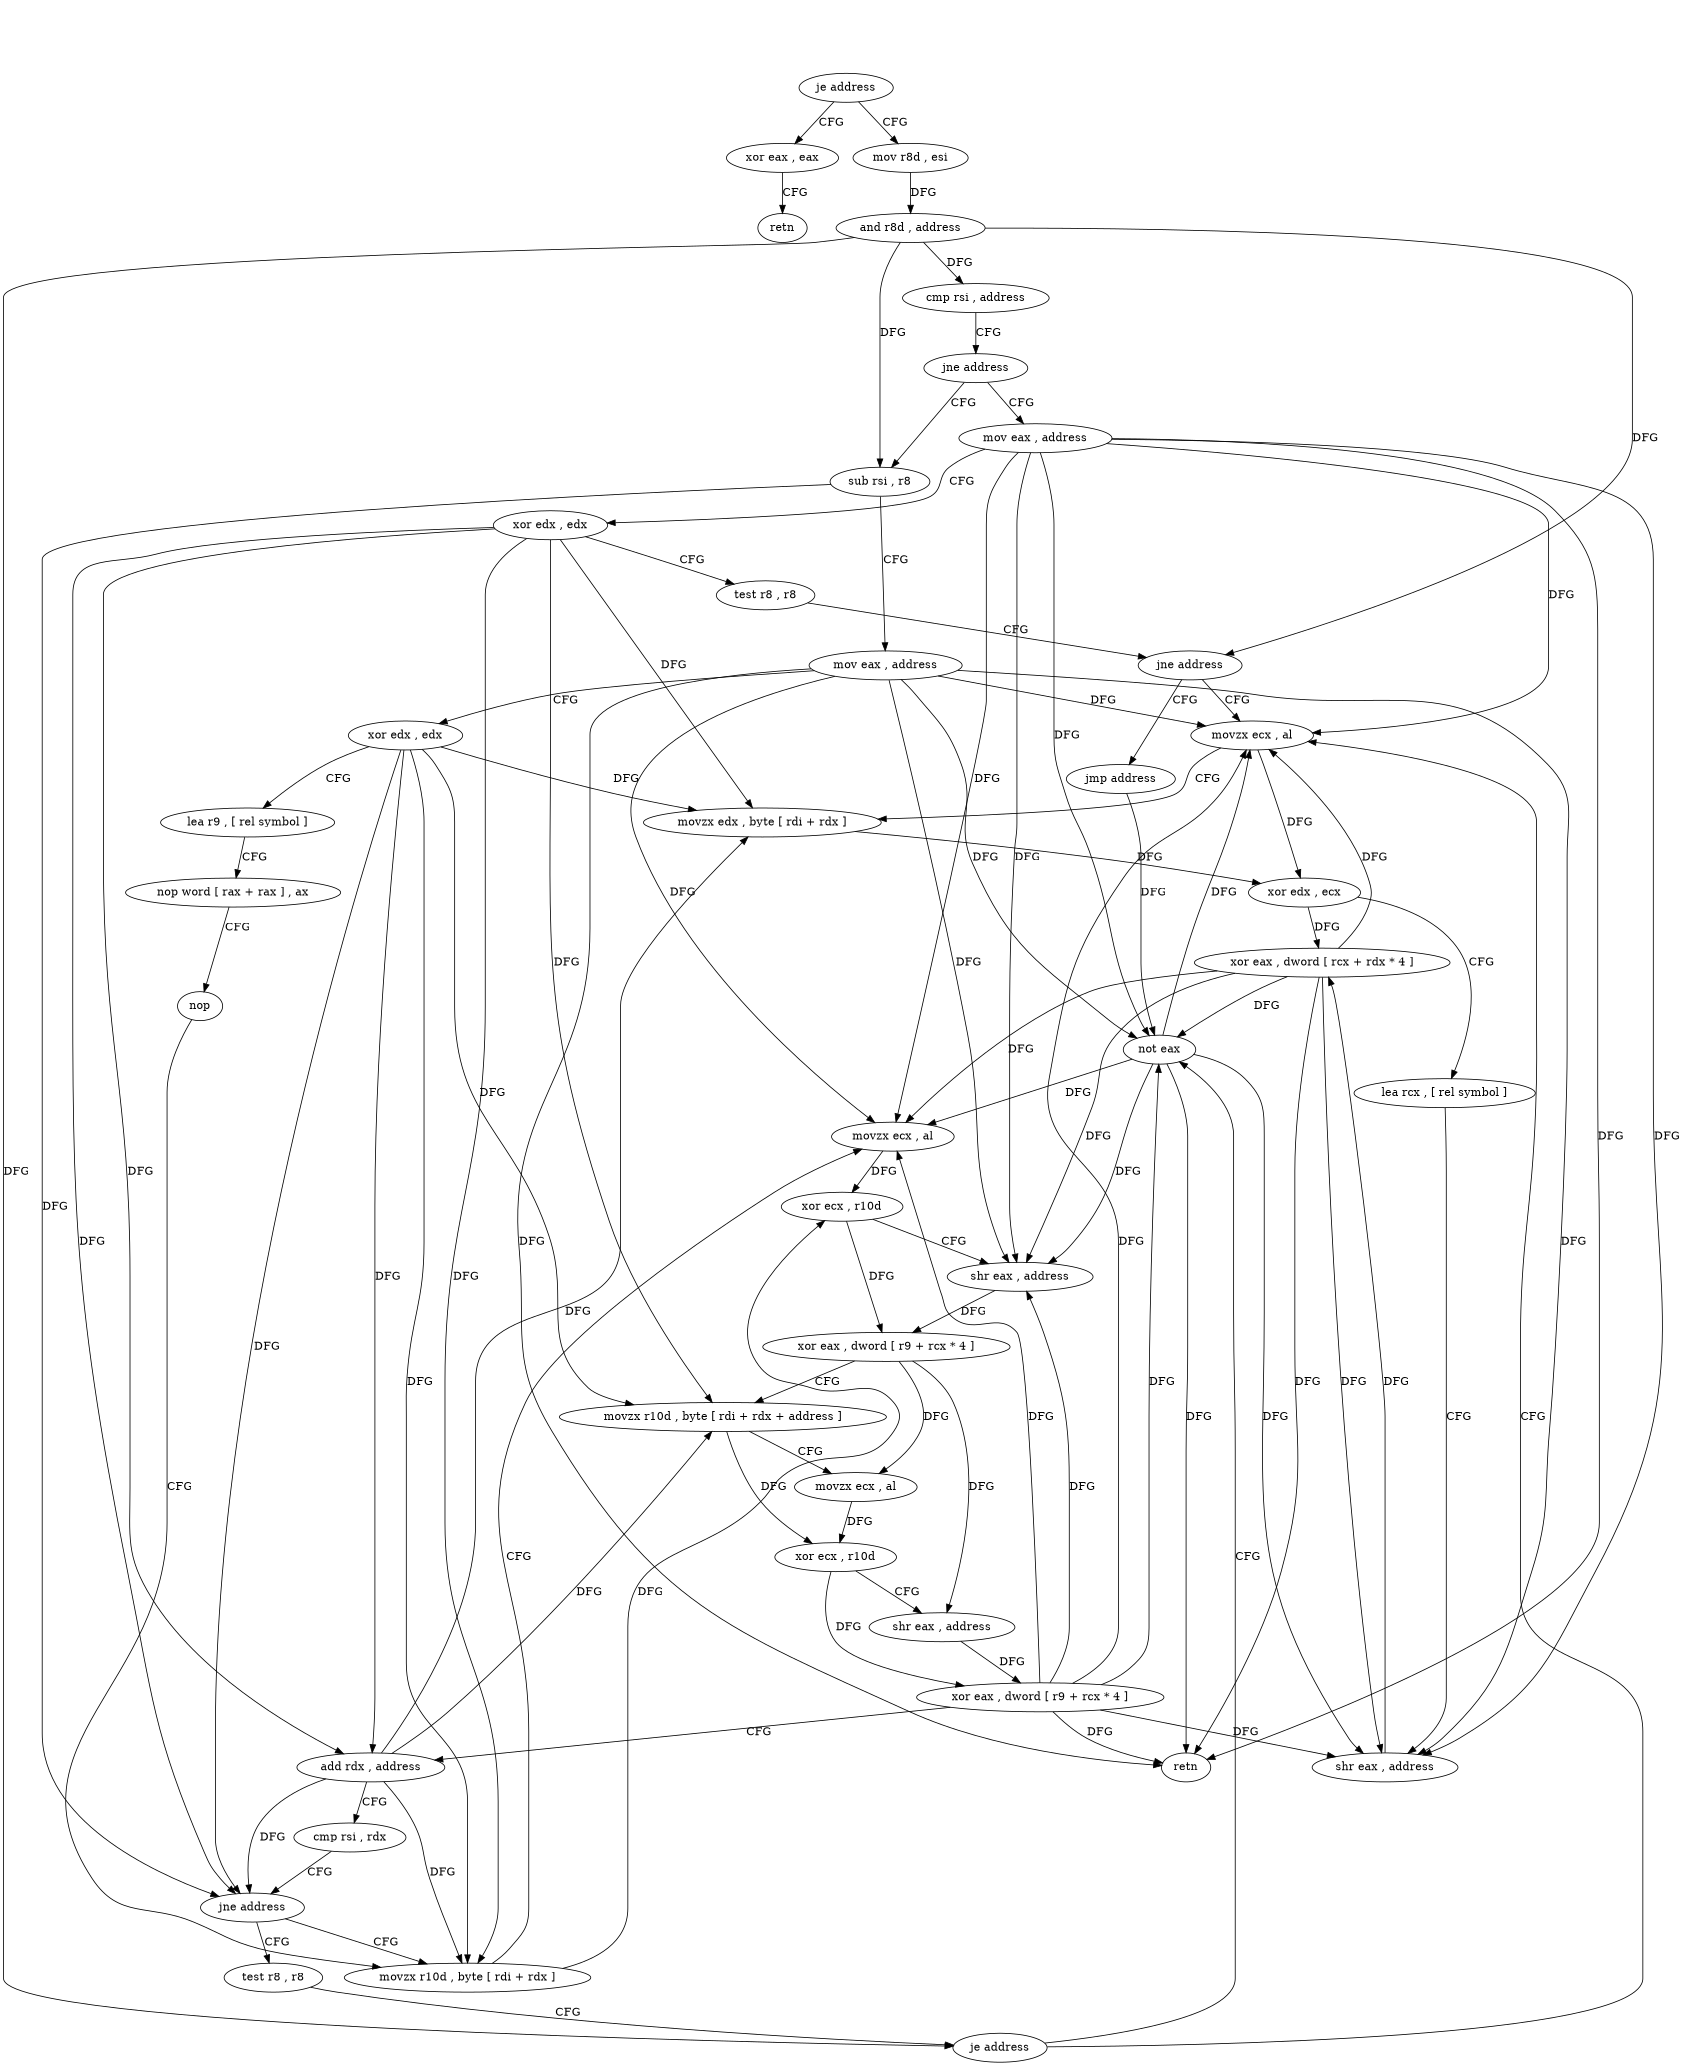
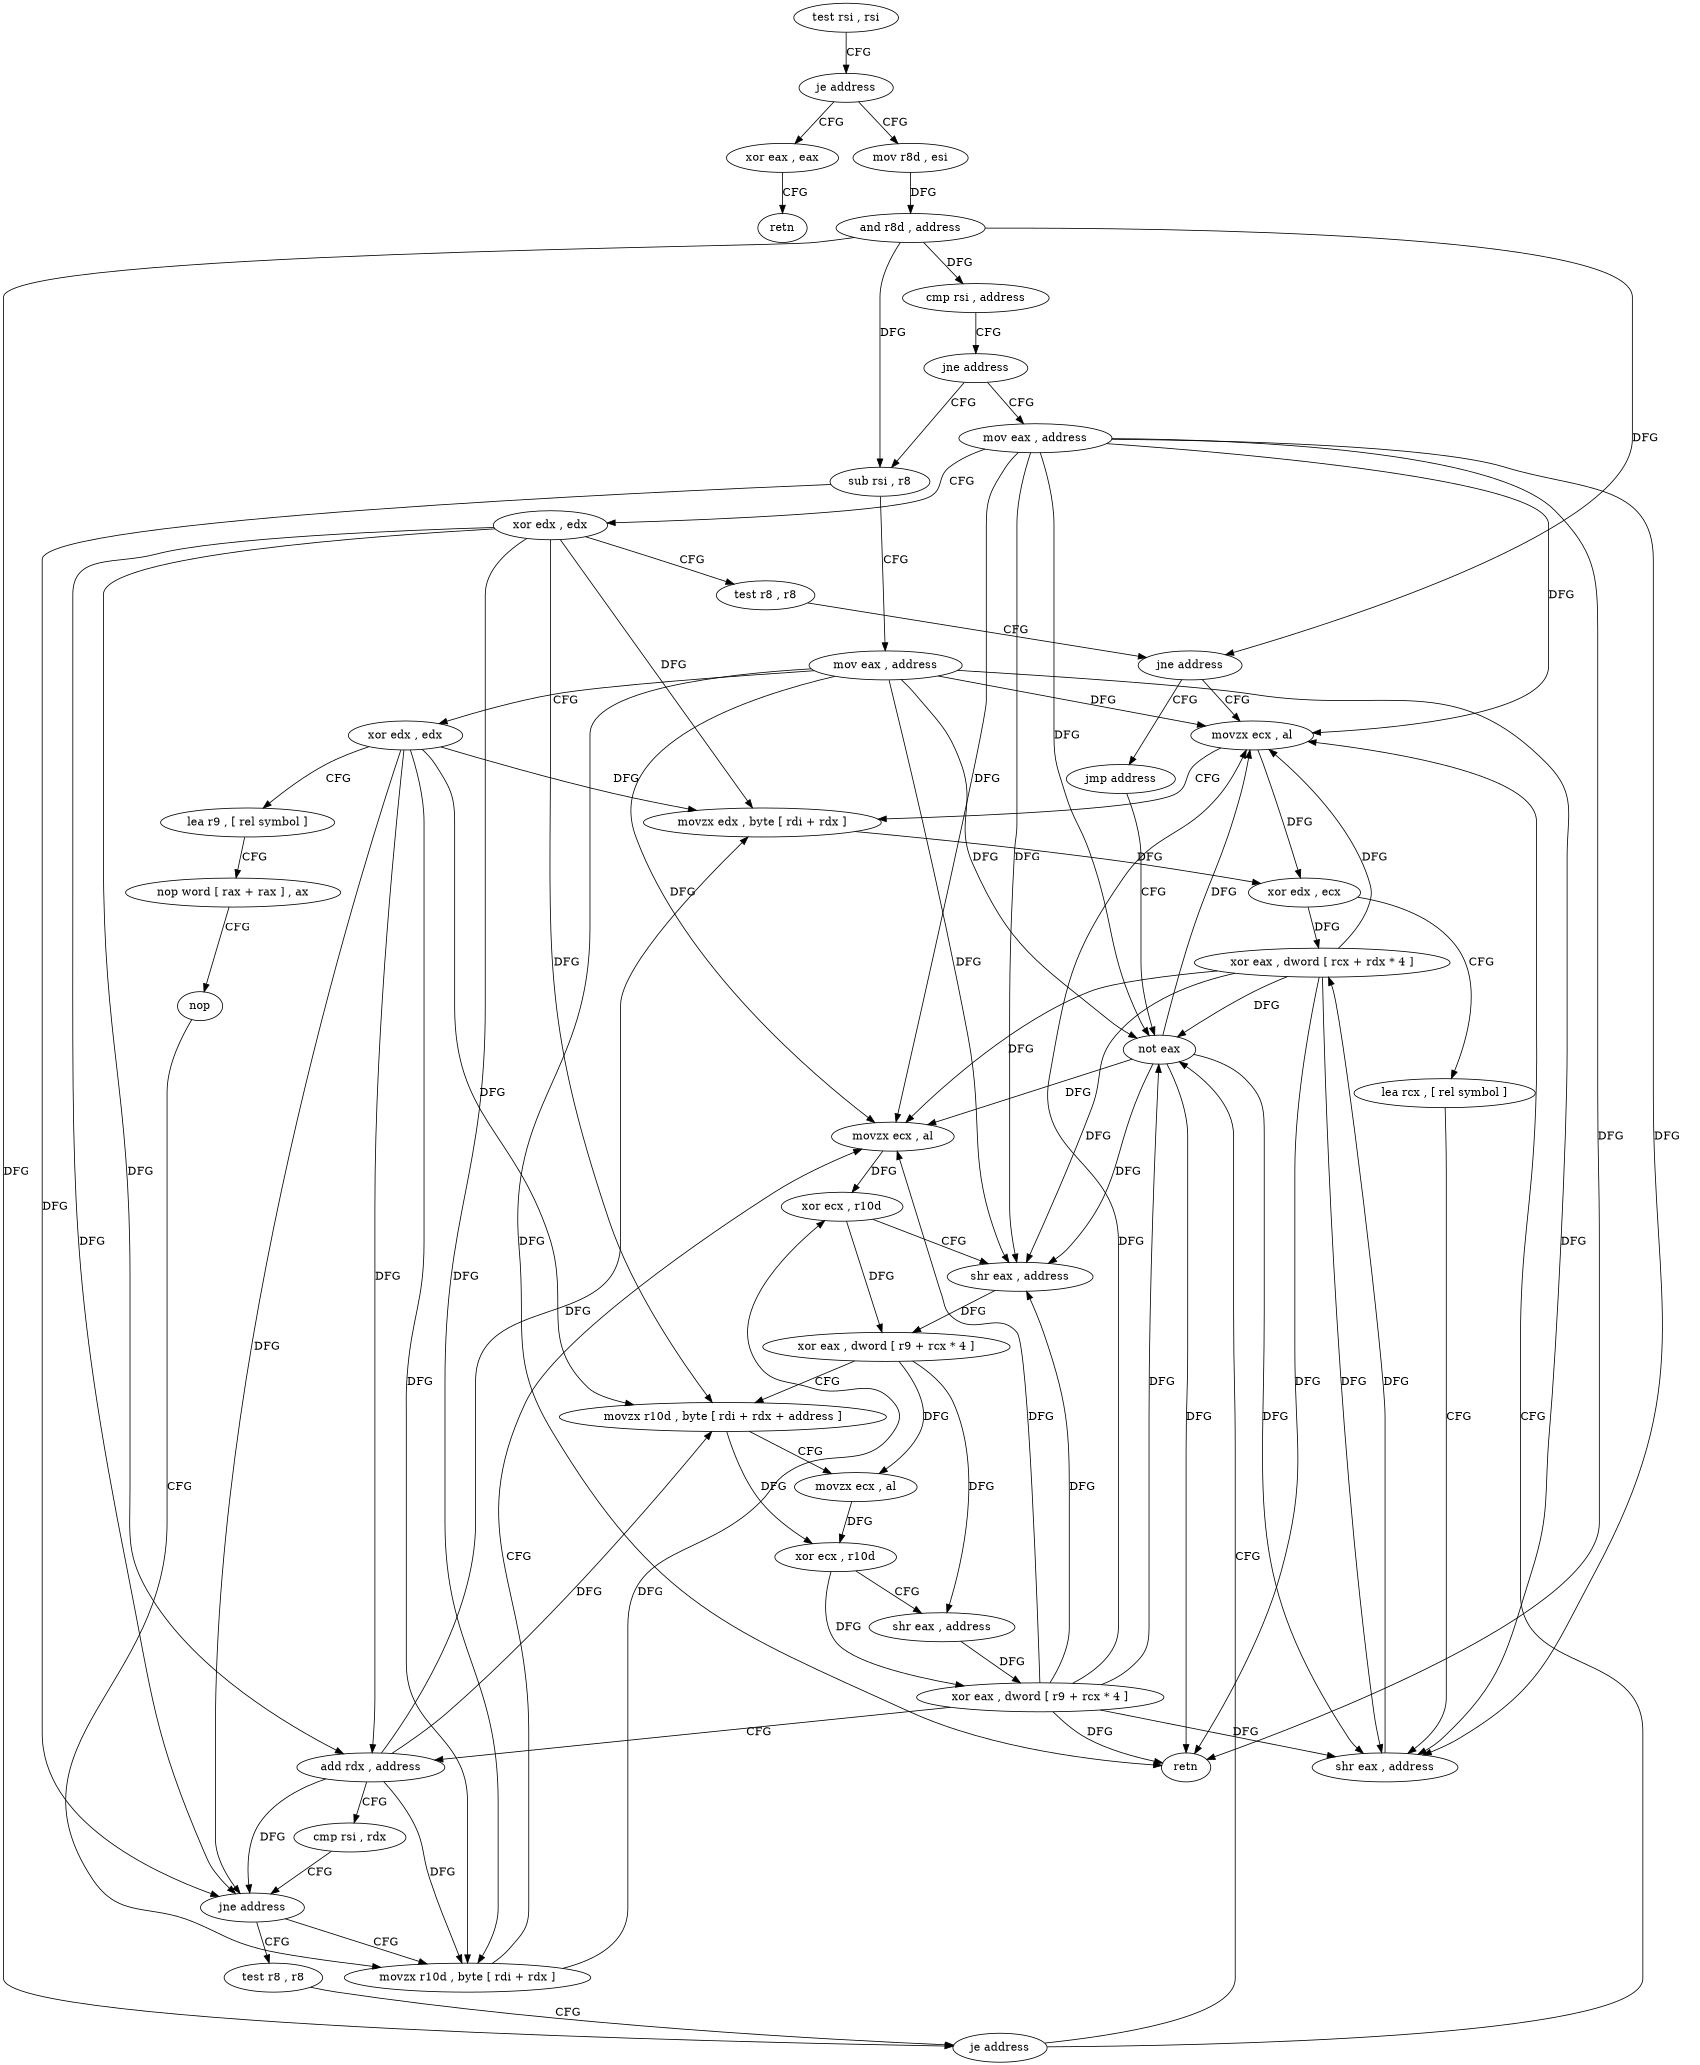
node "test rsi , rsi": added
edge "jmp address" -> "not eax": label "DFG" -> "CFG"
